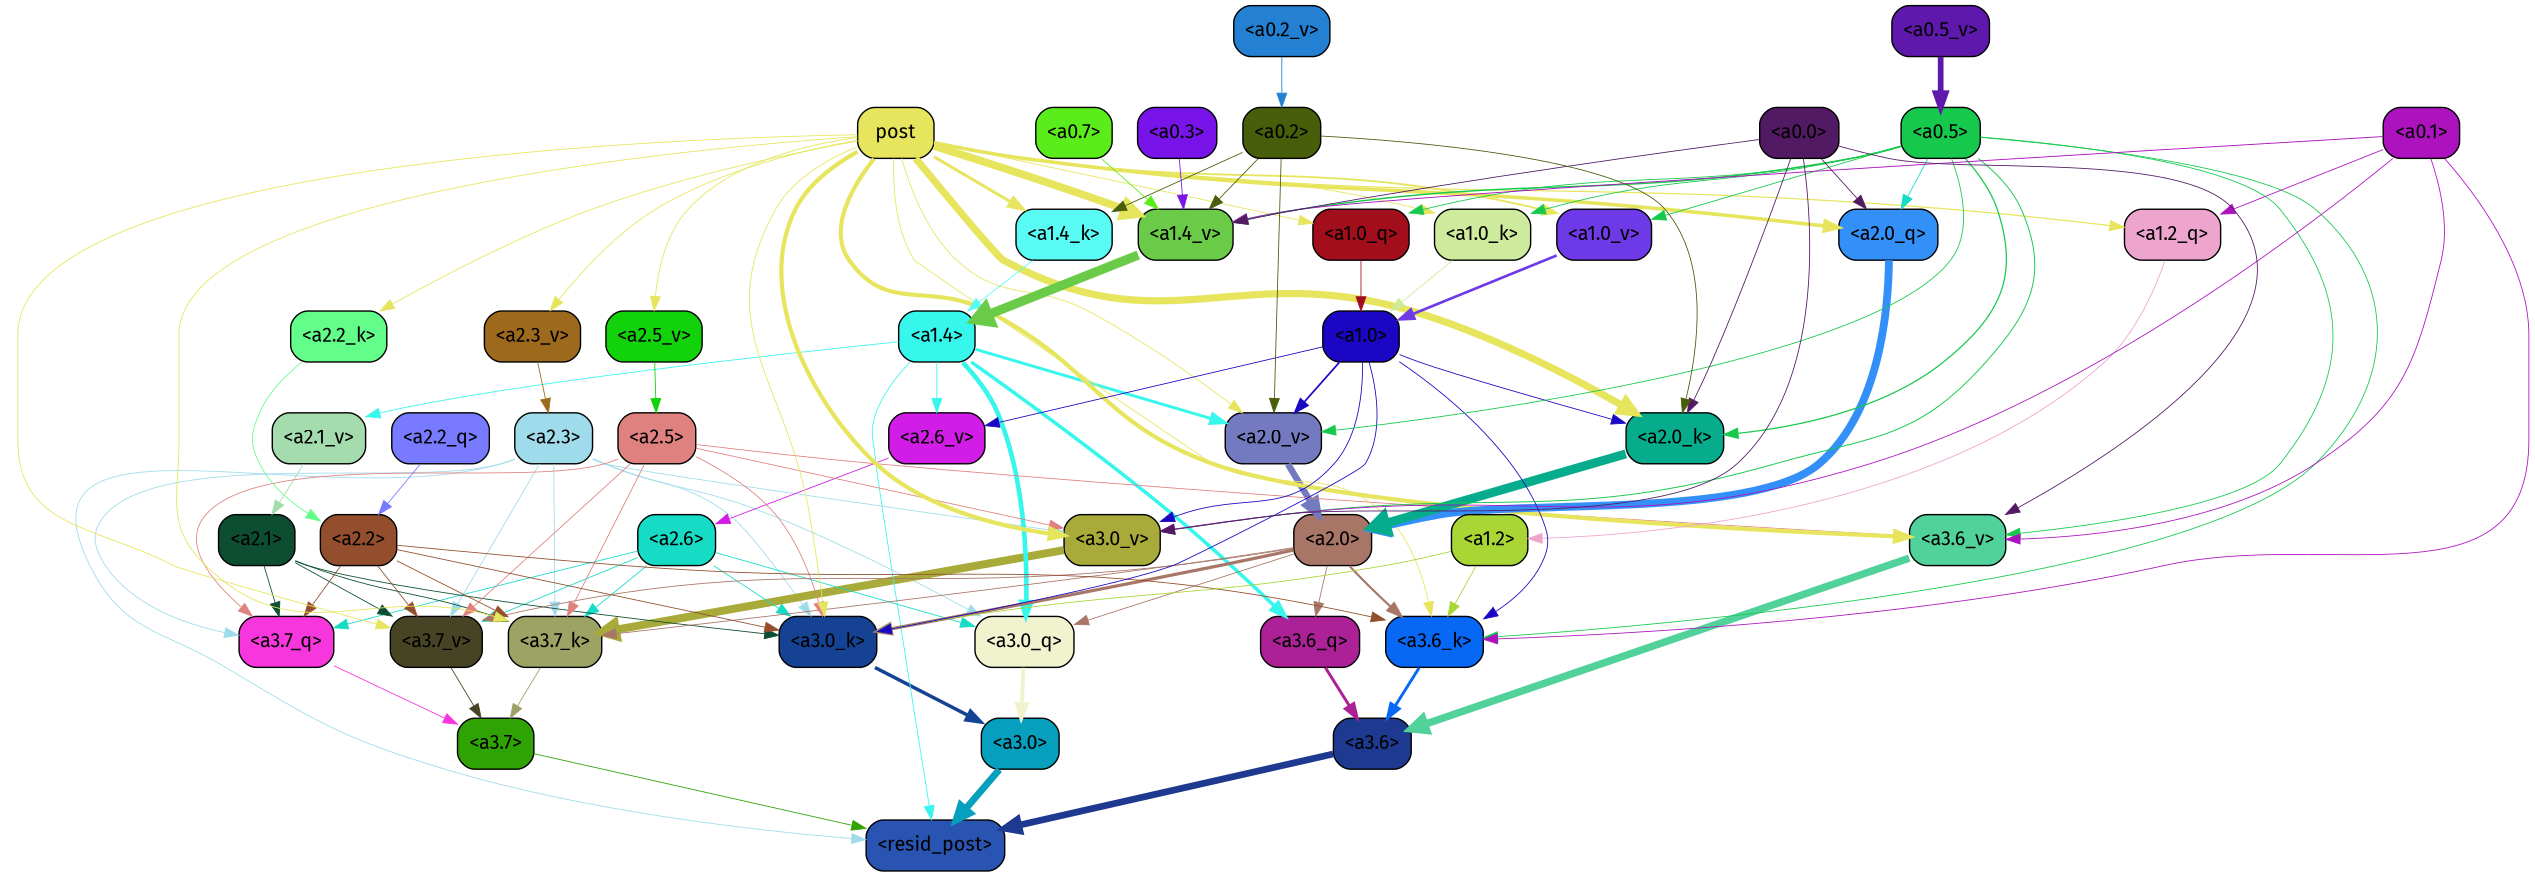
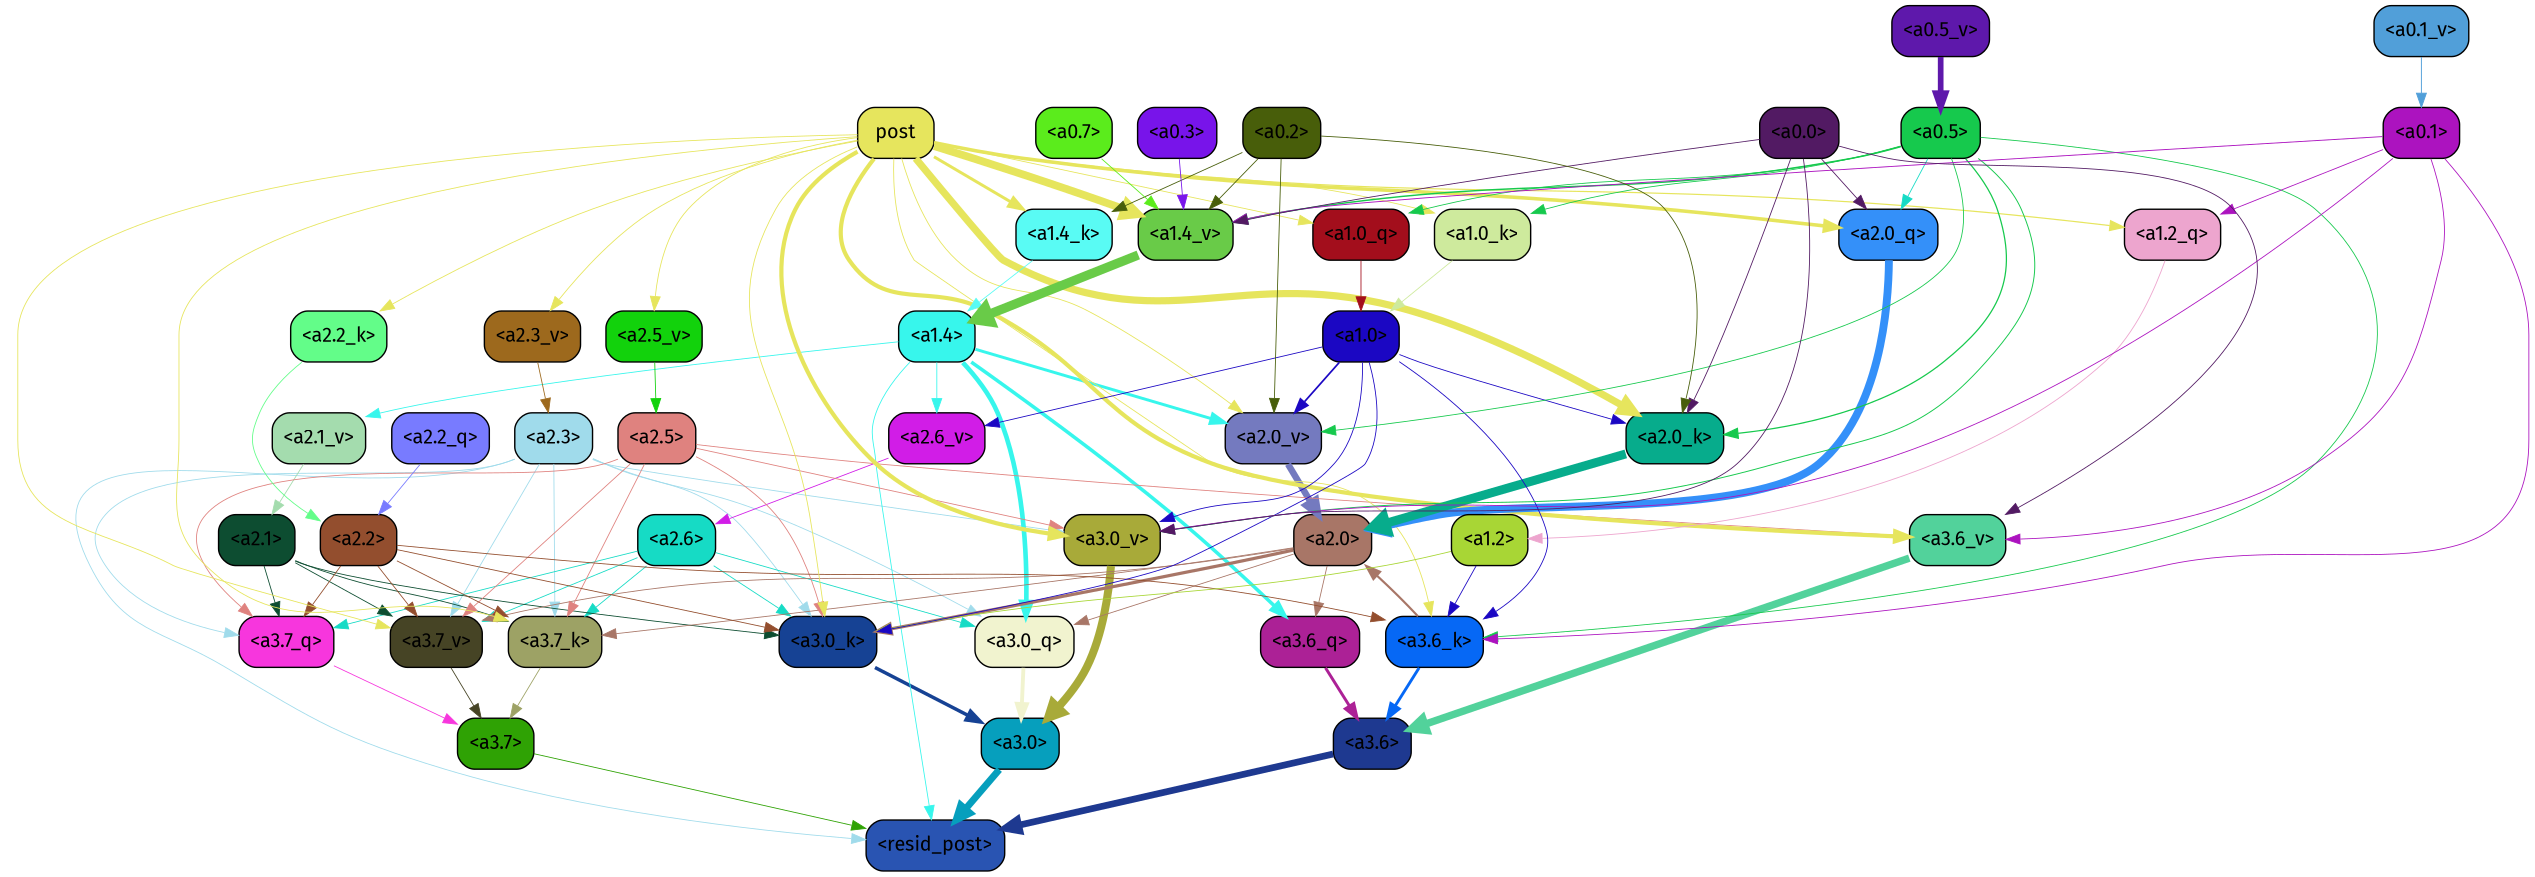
node "<a0.2_v>": removed
node "<a0.1_v>": added
node "<a1.0_v>": removed
edge "<a0.5>" -> "<a3.6_v>": removed
edge "<a1.2>" -> "<a3.6_k>": color #a8d635 -> #1b07c3
edge "<a2.0>" -> "<a3.6_k>": reversed
edge "<a3.0_v>" -> "<a3.7_k>": now "<a3.0_v>" -> "<a3.0>"
